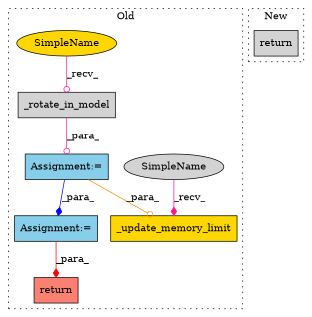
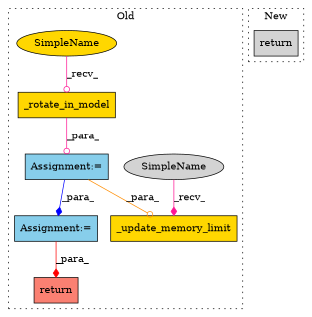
node "_rotate_in_model": fillcolor lightgrey -> gold
